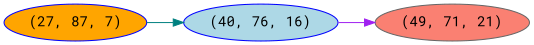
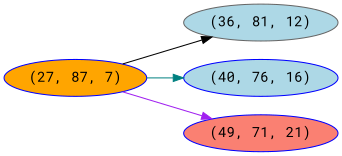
node "(36, 81, 12)": added
edge "(40, 76, 16)" -> "(49, 71, 21)": now "(27, 87, 7)" -> "(49, 71, 21)"
node "(49, 71, 21)": color gray40 -> blue
